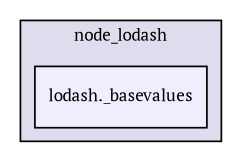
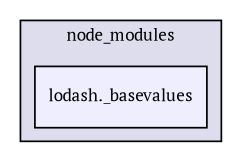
cluster "node_lodash": label "node_lodash" -> "node_modules"
